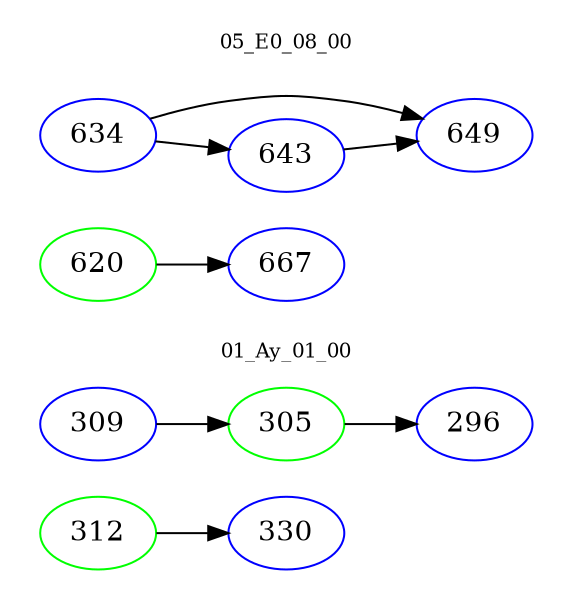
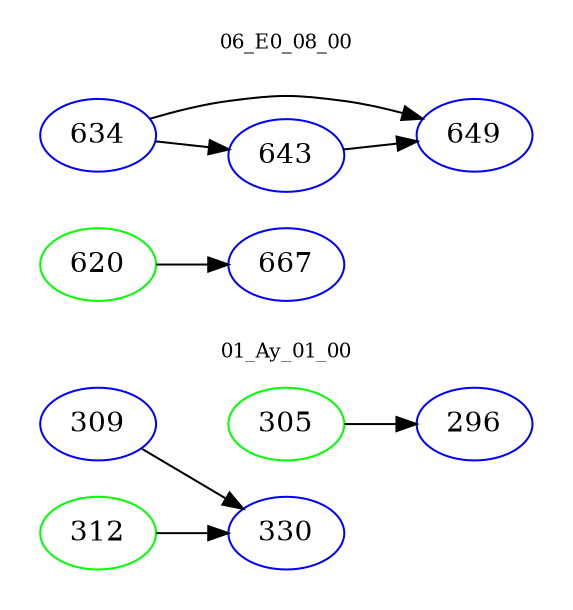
cluster "05_E0_08_00": label "05_E0_08_00" -> "06_E0_08_00"
edge "309" -> "305": now "309" -> "330"
